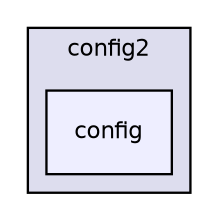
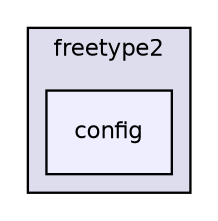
cluster "config2": label "config2" -> "freetype2"
